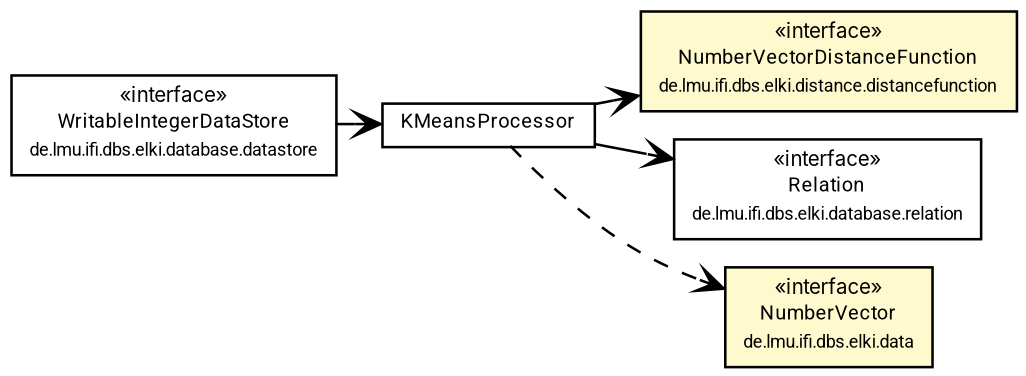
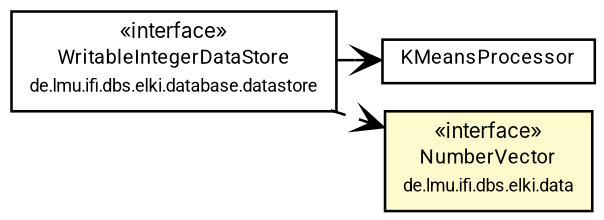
node "NumberVectorDistanceFunction": removed
node "Relation": removed
edge "KMeansProcessor" -> "NumberVector": now "WritableIntegerDataStore" -> "NumberVector"
